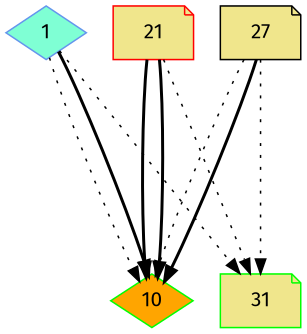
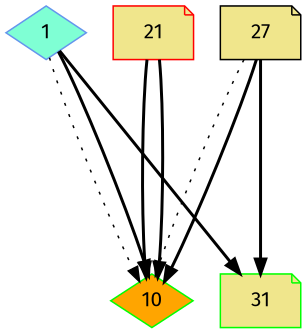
edge "21" -> "31": removed
edge "27" -> "31": style dotted -> bold
edge "1" -> "31": style dotted -> bold
